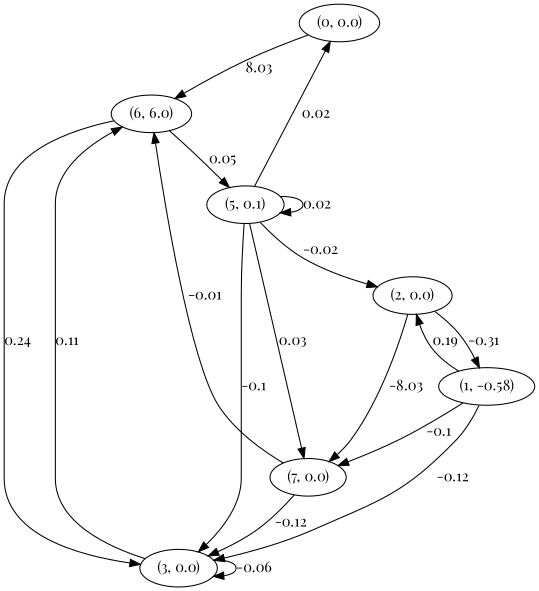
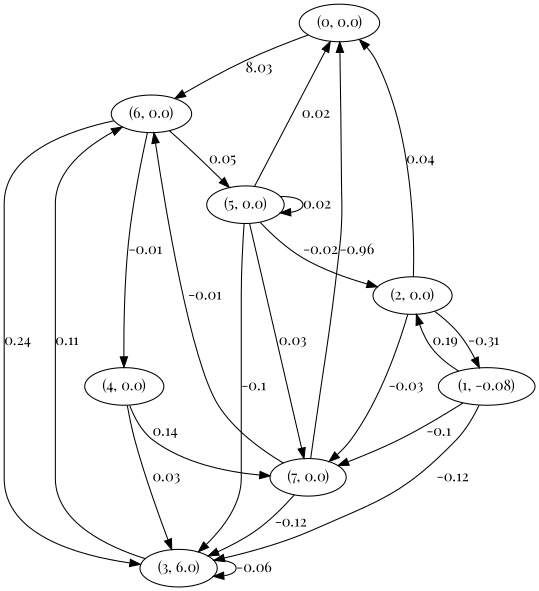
node "(6, 6.0)": label "(6, 6.0)" -> "(6, 0.0)"
edge "(2, 0.0)" -> "(0, 0.0)": added, label "0.04"
node "(5, 0.1)": label "(5, 0.1)" -> "(5, 0.0)"
edge "(7, 0.0)" -> "(0, 0.0)": added, label "-0.96"
node "(4, 0.0)": added
edge "(2, 0.0)" -> "(7, 0.0)": label "-8.03" -> "-0.03"
node "(1, -0.58)": label "(1, -0.58)" -> "(1, -0.08)"
node "(3, 0.0)": label "(3, 0.0)" -> "(3, 6.0)"
